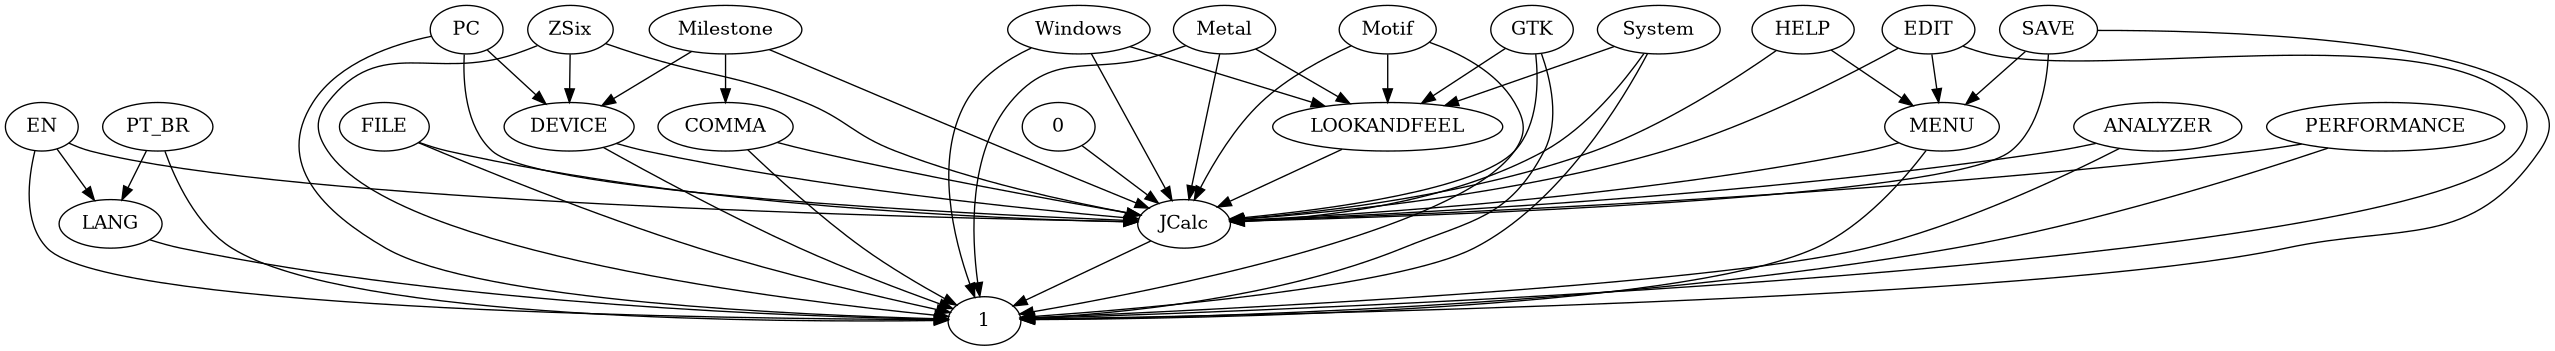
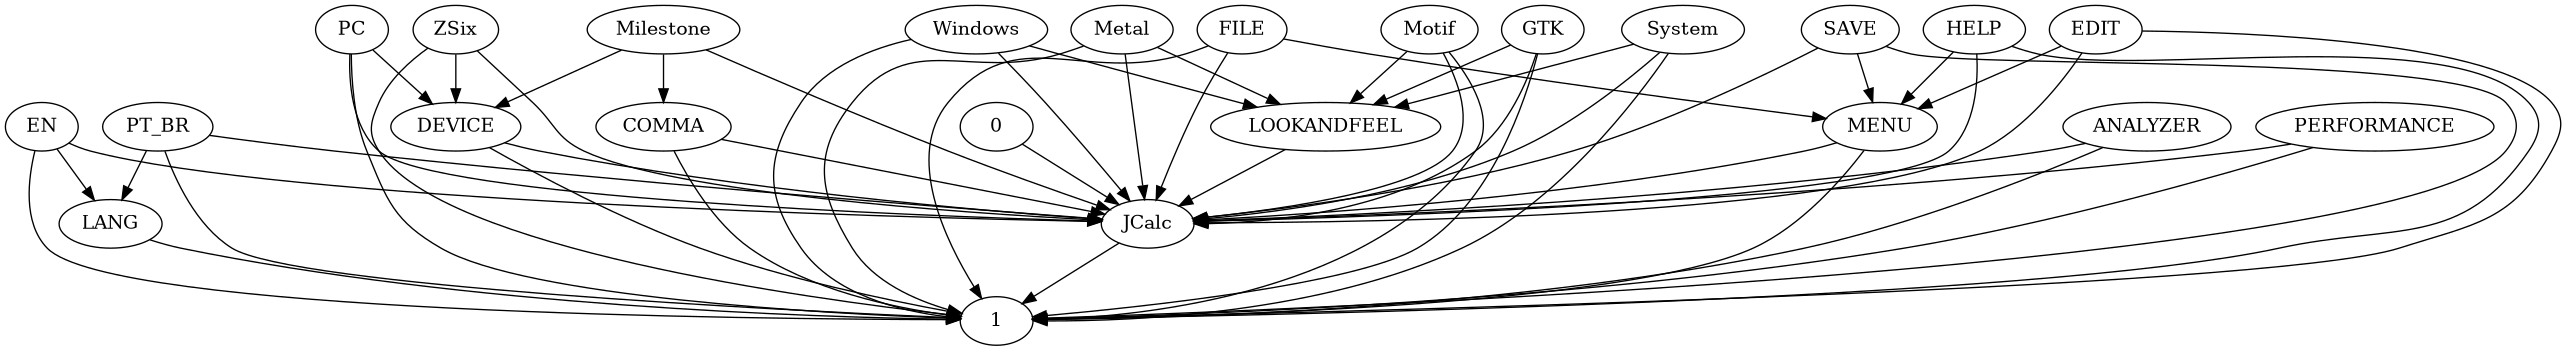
edge "FILE" -> "MENU": added
edge "PT_BR" -> "JCalc": added
edge "HELP" -> "1": added
